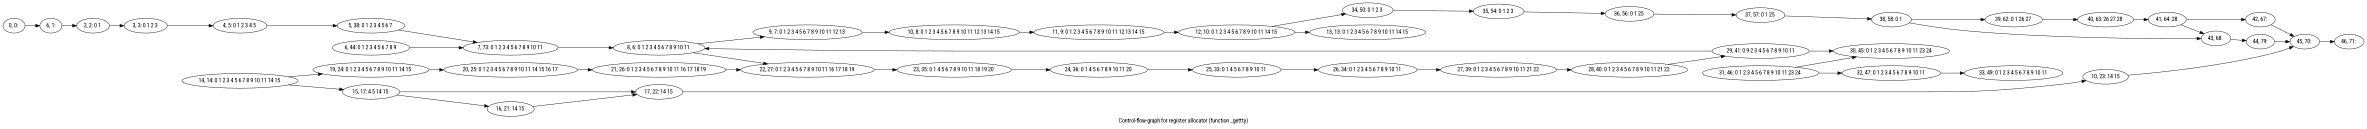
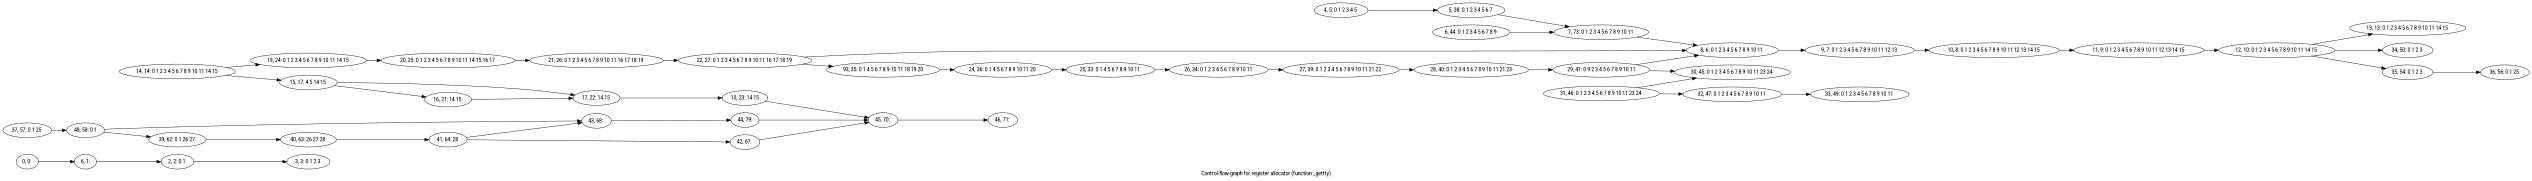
edge "34, 50: 0 1 2 3" -> "35, 54: 0 1 2 3": now "12, 10: 0 1 2 3 4 5 6 7 8 9 10 11 14 15" -> "35, 54: 0 1 2 3"
edge "36, 56: 0 1 25" -> "37, 57: 0 1 25": removed
node "38, 58: 0 1": label "38, 58: 0 1" -> "48, 58: 0 1"
edge "3, 3: 0 1 2 3" -> "4, 5: 0 1 2 3 4 5": removed
edge "8, 6: 0 1 2 3 4 5 6 7 8 9 10 11" -> "22, 27: 0 1 2 3 4 5 6 7 8 9 10 11 16 17 18 19": reversed
node "23, 35: 0 1 4 5 6 7 8 9 10 11 18 19 20": label "23, 35: 0 1 4 5 6 7 8 9 10 11 18 19 20" -> "93, 35: 0 1 4 5 6 7 8 9 10 11 18 19 20"
node "28, 40: 0 1 2 3 4 5 6 7 8 9 10 11 21 22": label "28, 40: 0 1 2 3 4 5 6 7 8 9 10 11 21 22" -> "28, 40: 0 1 2 3 4 5 6 7 8 9 10 11 21 23"
